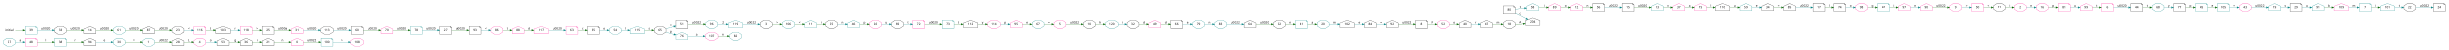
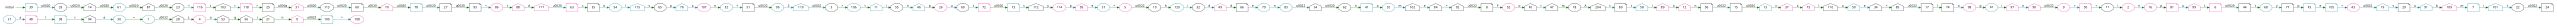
node "42": shape note -> octagon
edge "80" -> "204": reversed
edge "95" -> "67": color darkgreen -> teal
edge "32" -> "49": color darkgreen -> teal
edge "65" -> "51": now "82" -> "51"
